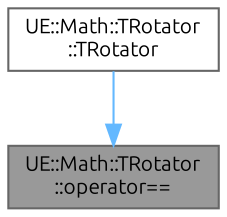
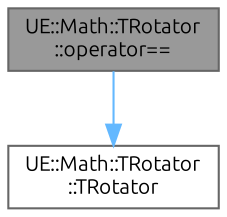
edge "UE::Math::TRotator ::TRotator" -> "UE::Math::TRotator ::operator==": reversed
